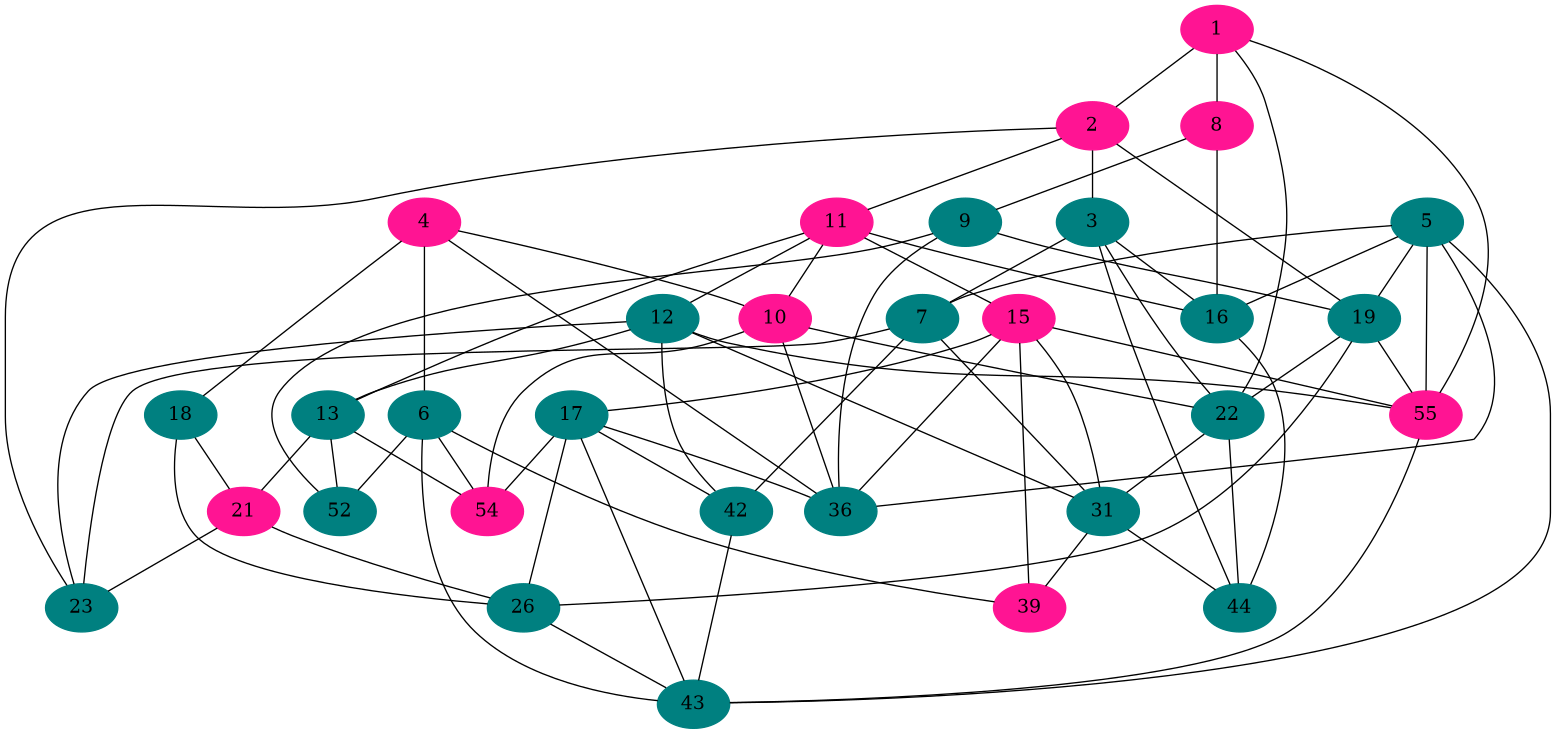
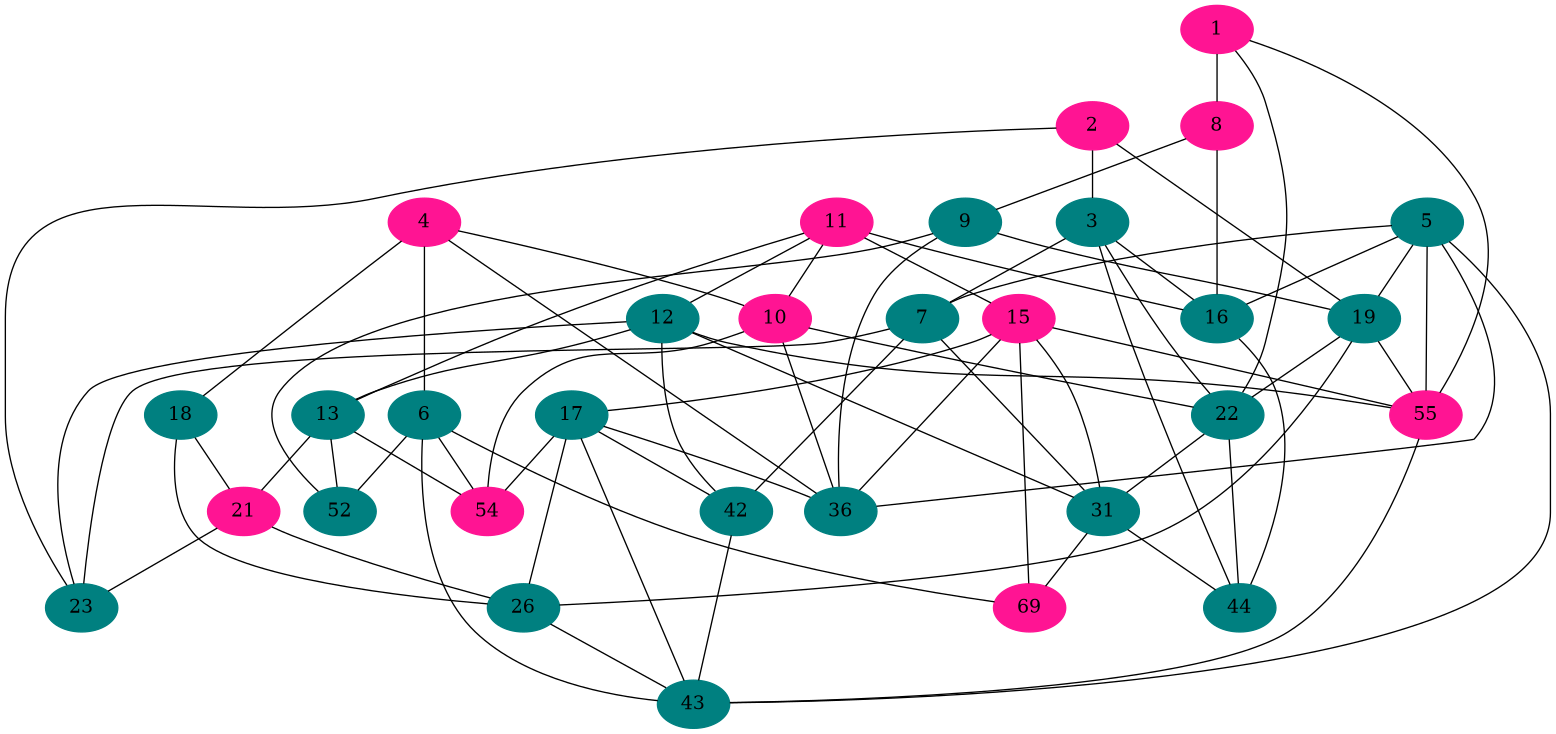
edge "1" -- "2": removed
edge "2" -- "11": removed
node "39": label "39" -> "69"
